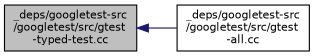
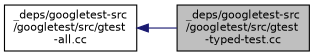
edge "_deps/googletest-src /googletest/src/gtest -all.cc" -> "_deps/googletest-src /googletest/src/gtest -typed-test.cc": reversed
